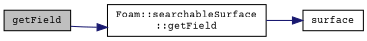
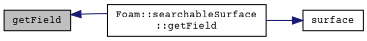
edge "getField" -> "Foam::searchableSurface ::getField": reversed
